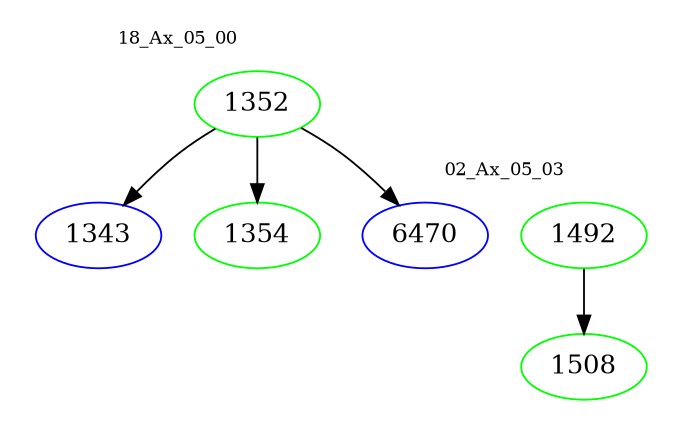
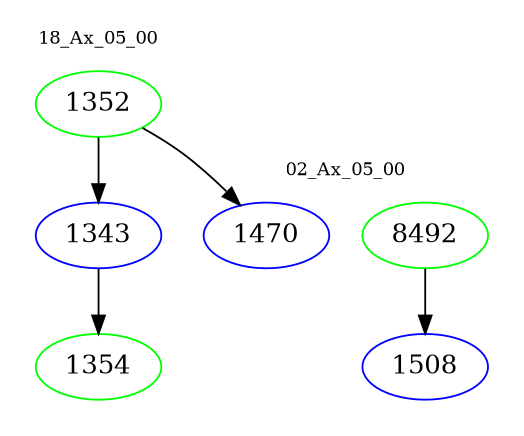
edge "1352" -> "1354": now "1343" -> "1354"
cluster "02_Ax_05_03": label "02_Ax_05_03" -> "02_Ax_05_00"
node "6470": label "6470" -> "1470"
node "1492": label "1492" -> "8492"
node "1508": color green -> blue
